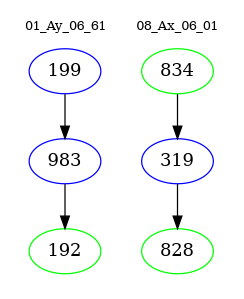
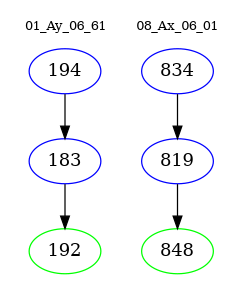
node "199": label "199" -> "194"
node "834": color green -> blue
node "983": label "983" -> "183"
node "319": label "319" -> "819"
node "828": label "828" -> "848"
